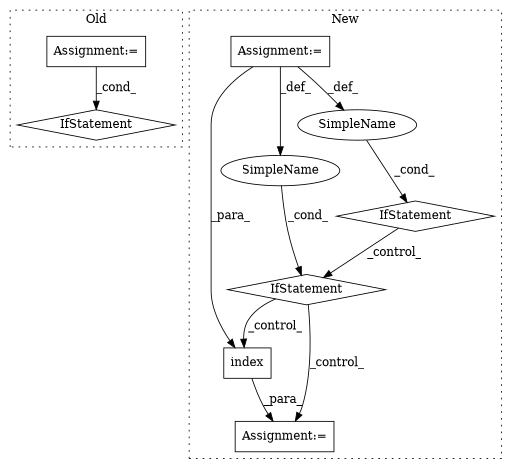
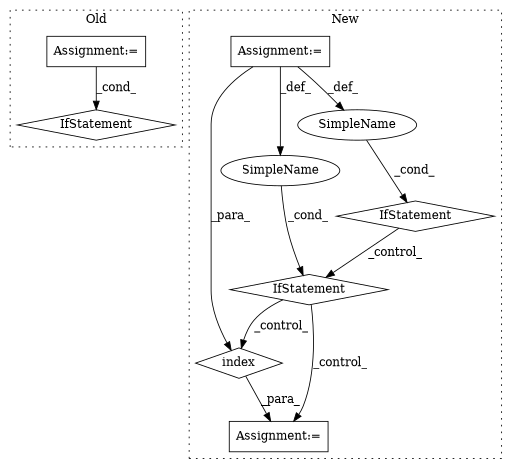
node "index": shape box -> diamond
